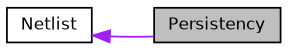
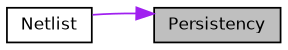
edge "Persistency" -> "Netlist": reversed
